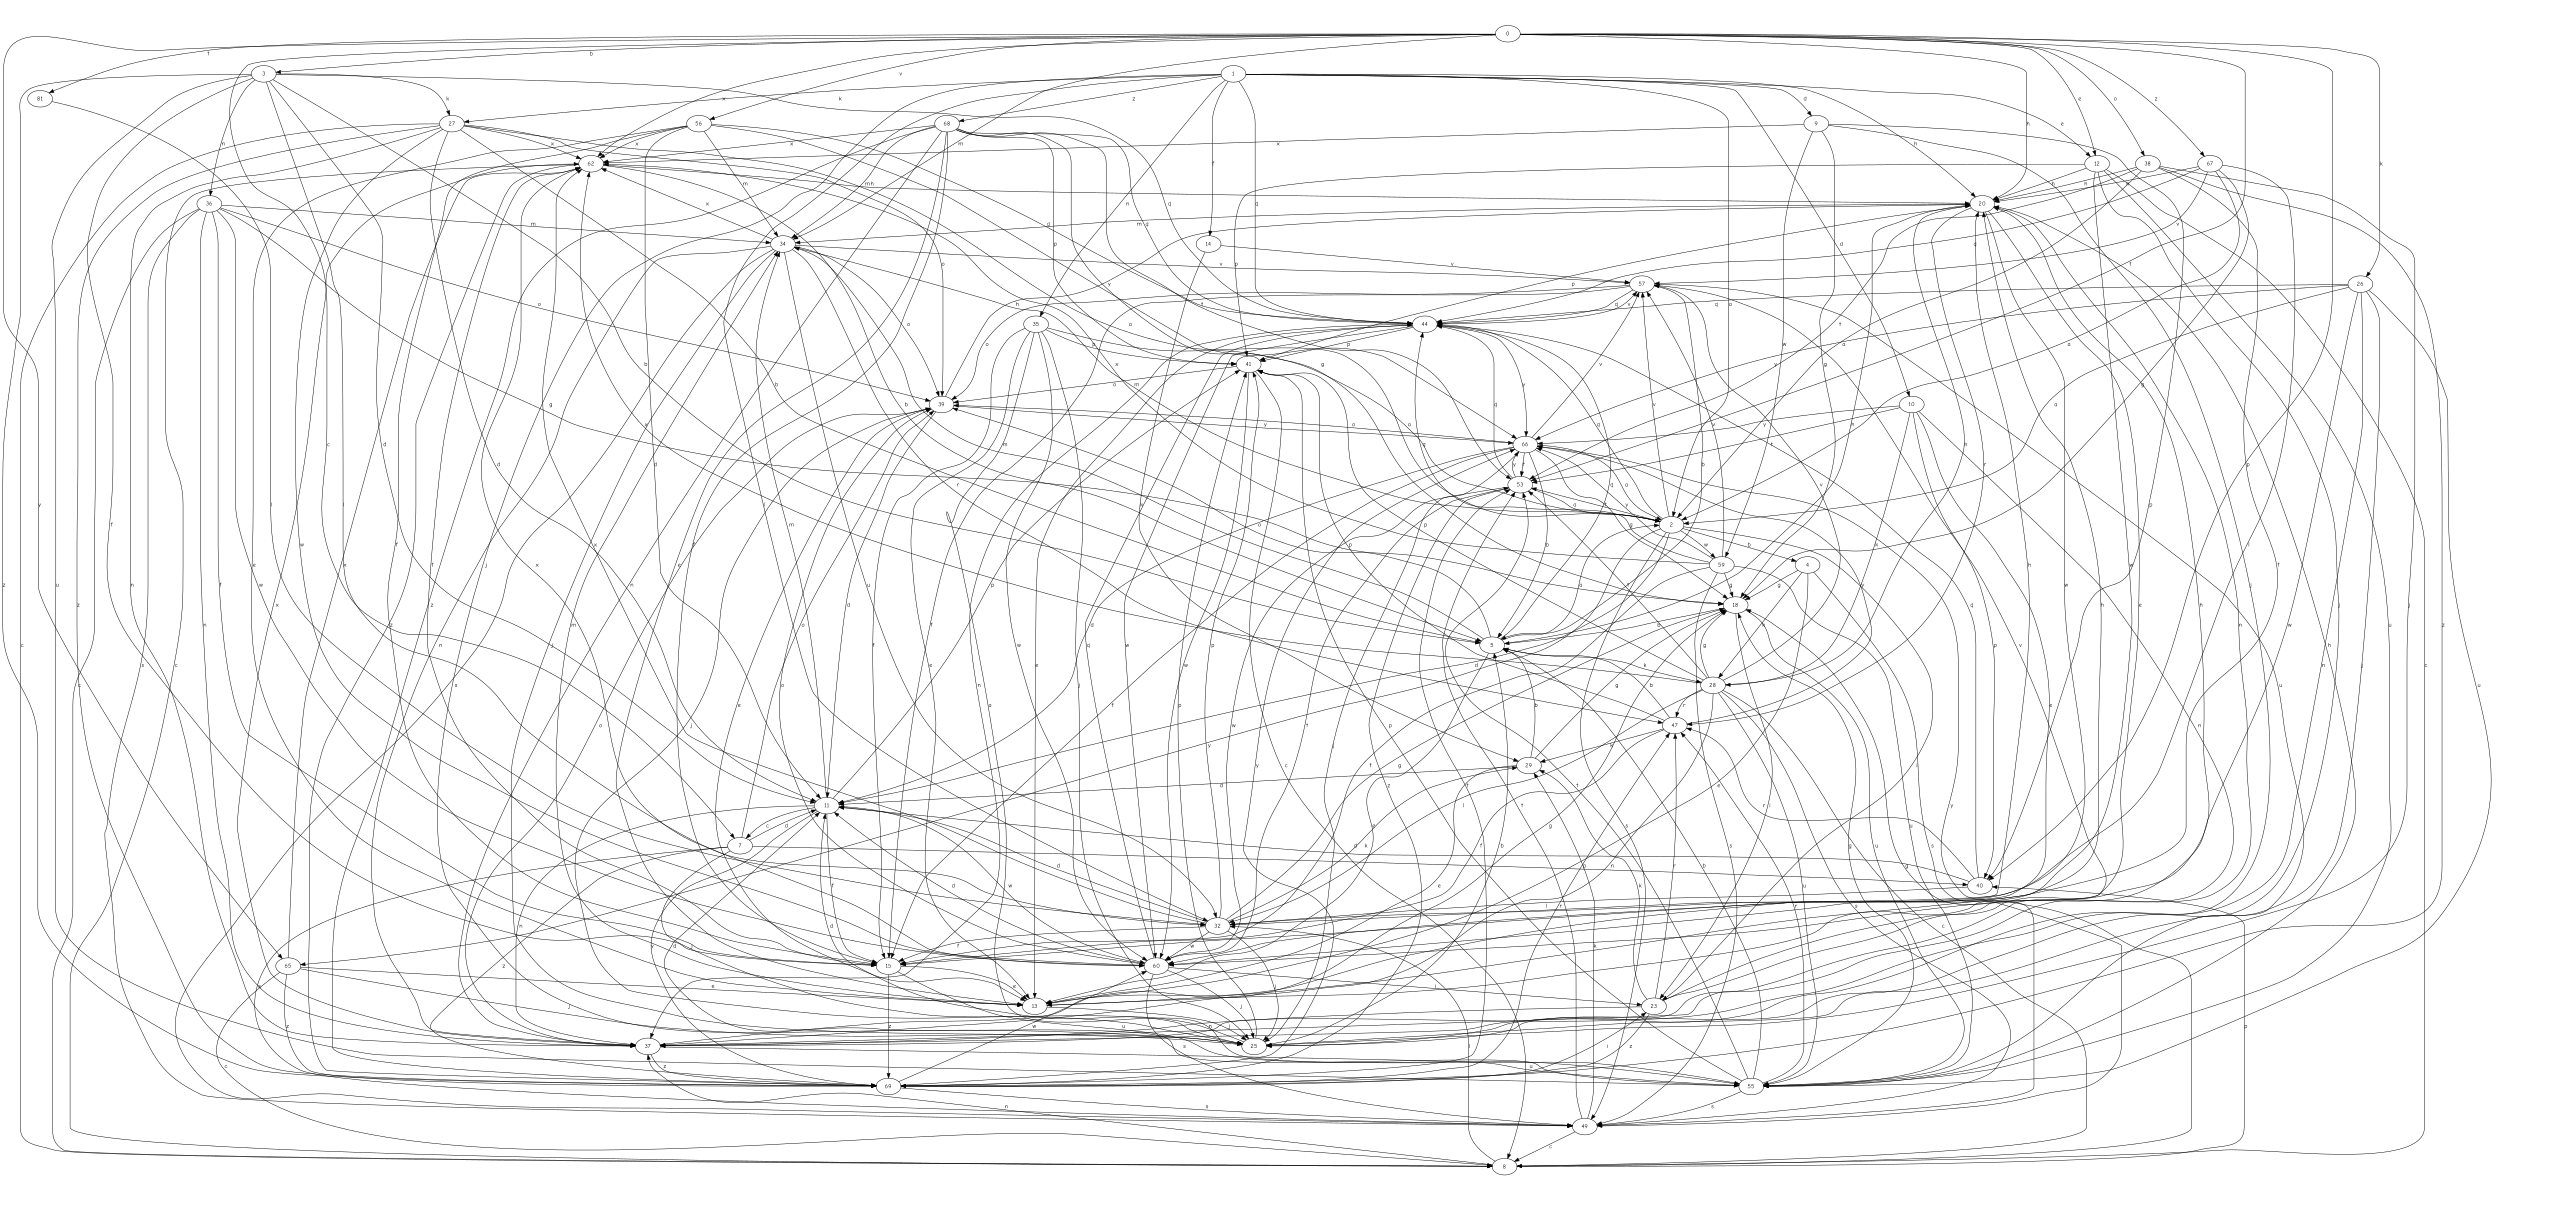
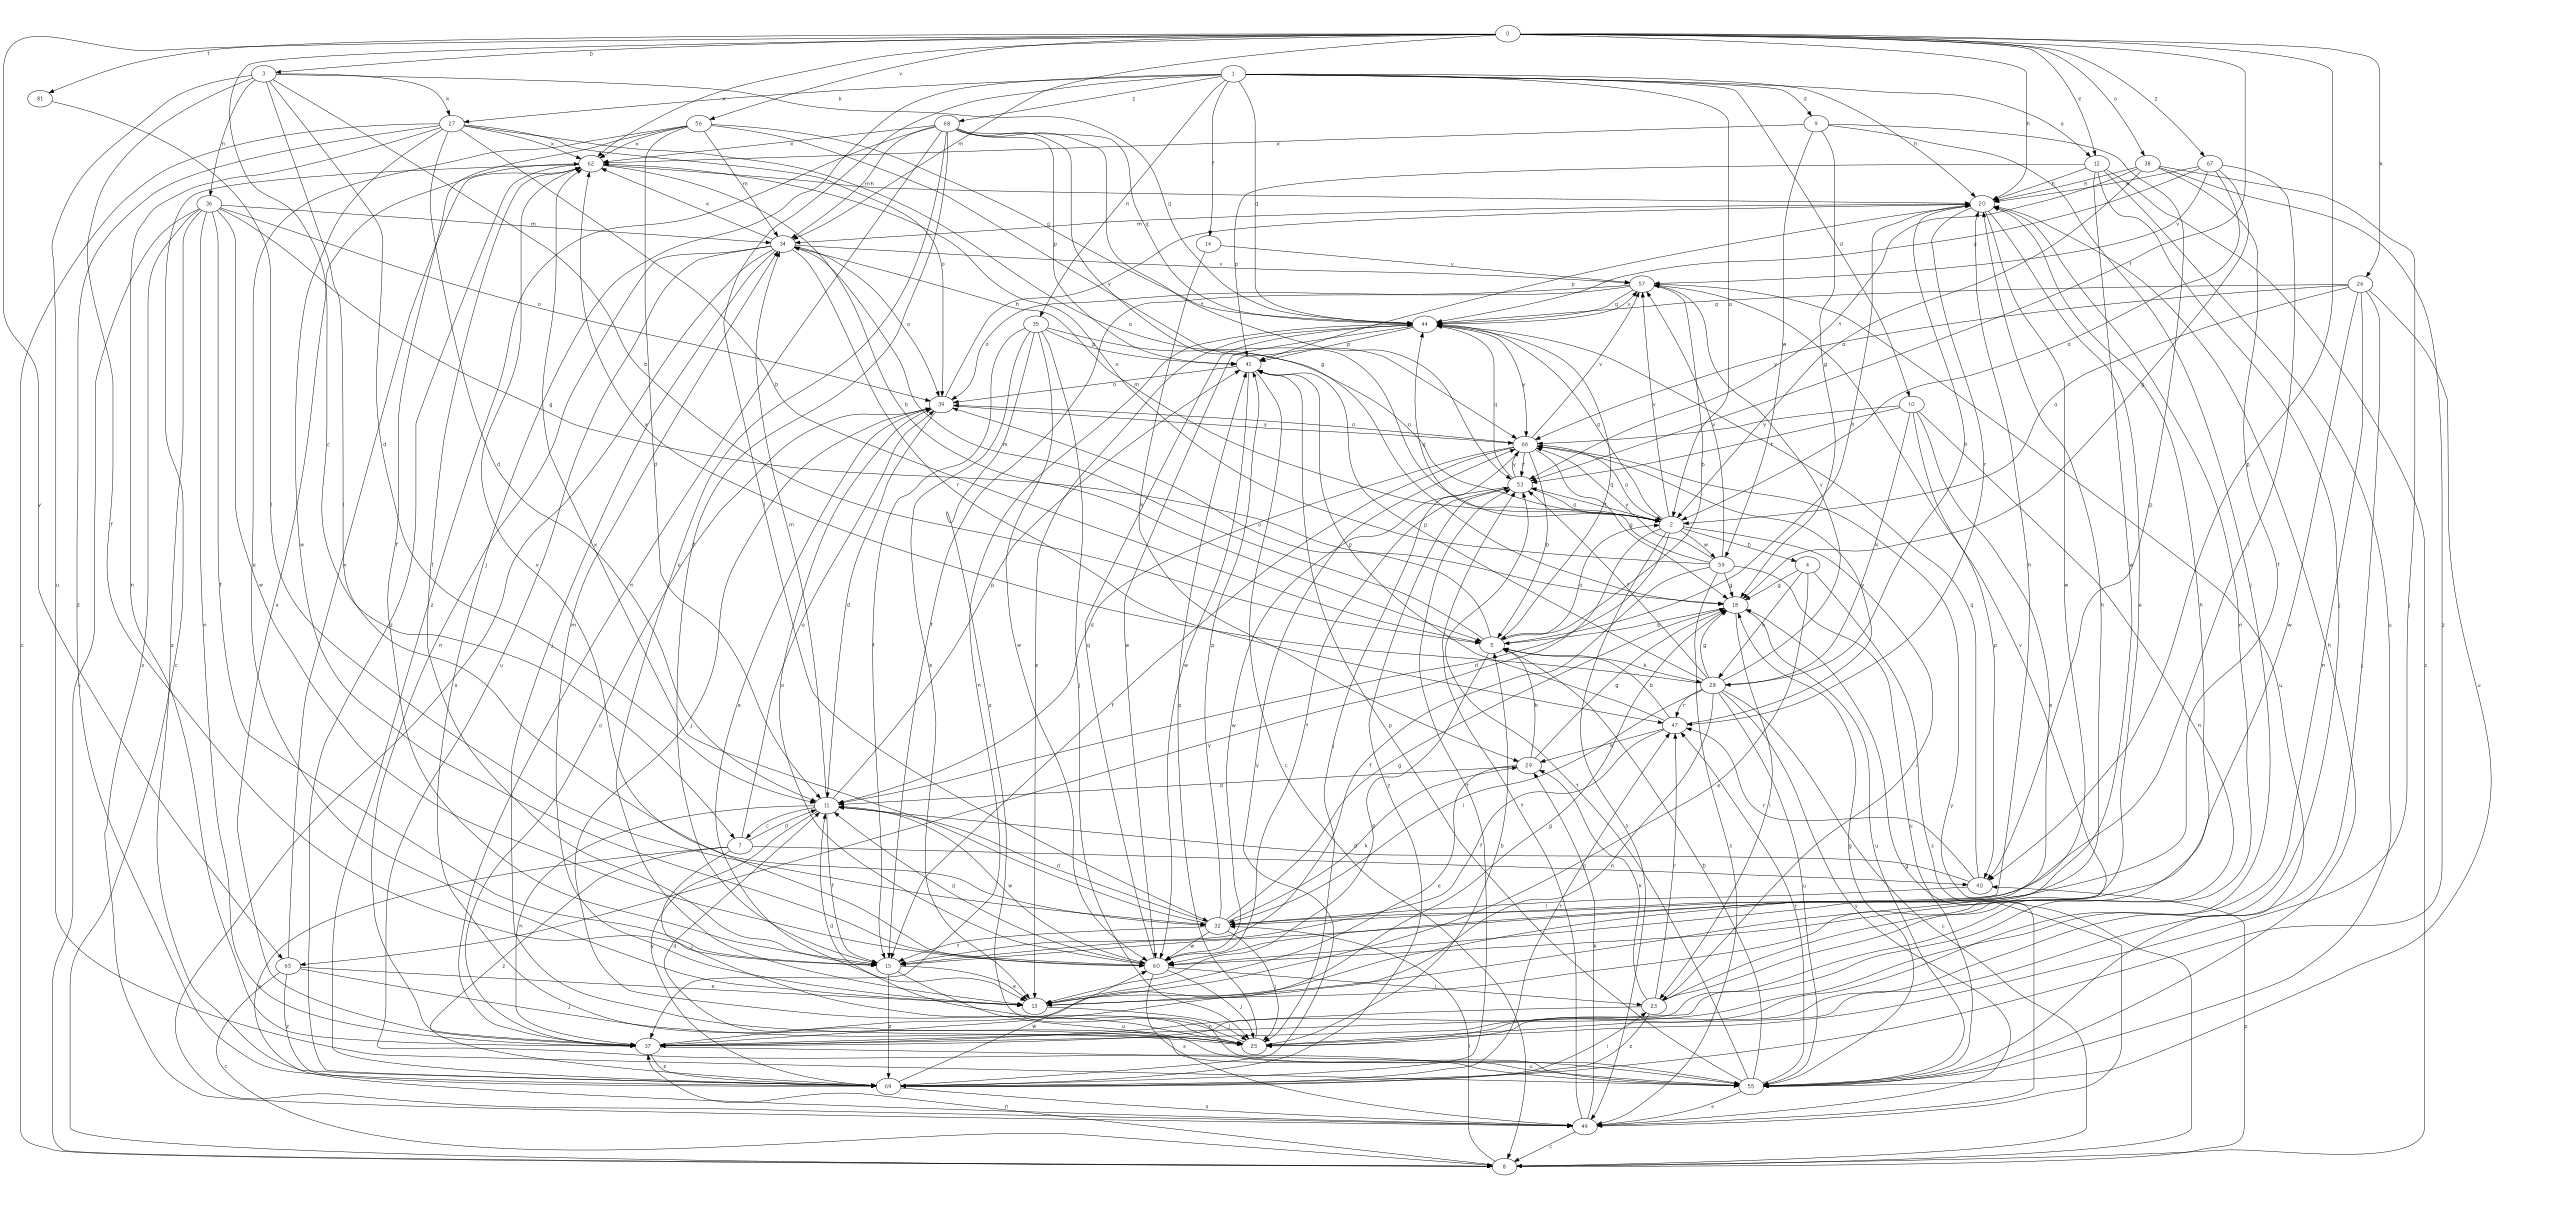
edge "34" -> "32": now "34" -> "55"
edge "3" -> "69": now "36" -> "69"
